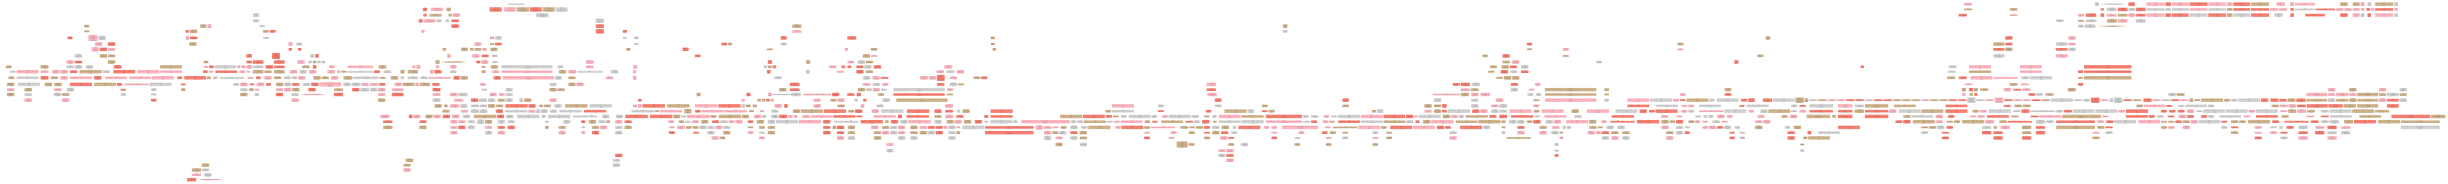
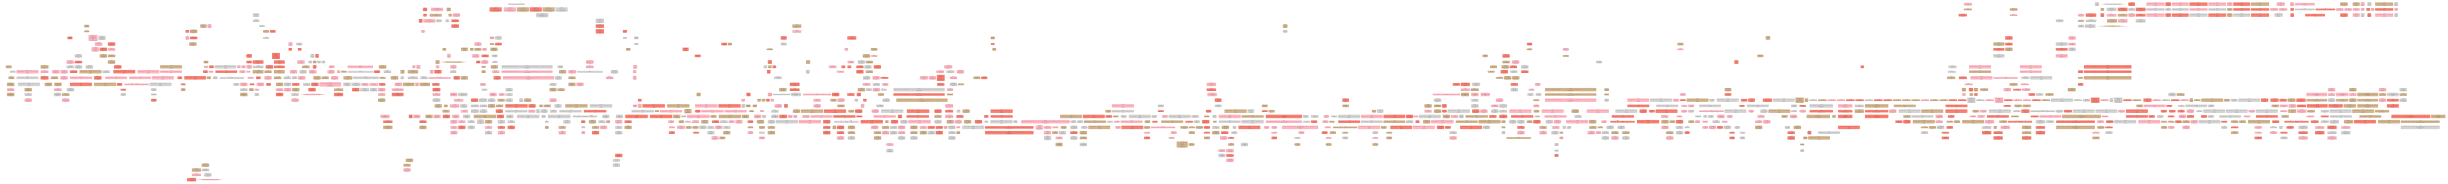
node "CE0x4fe98b0": fillcolor salmon -> lightgrey
